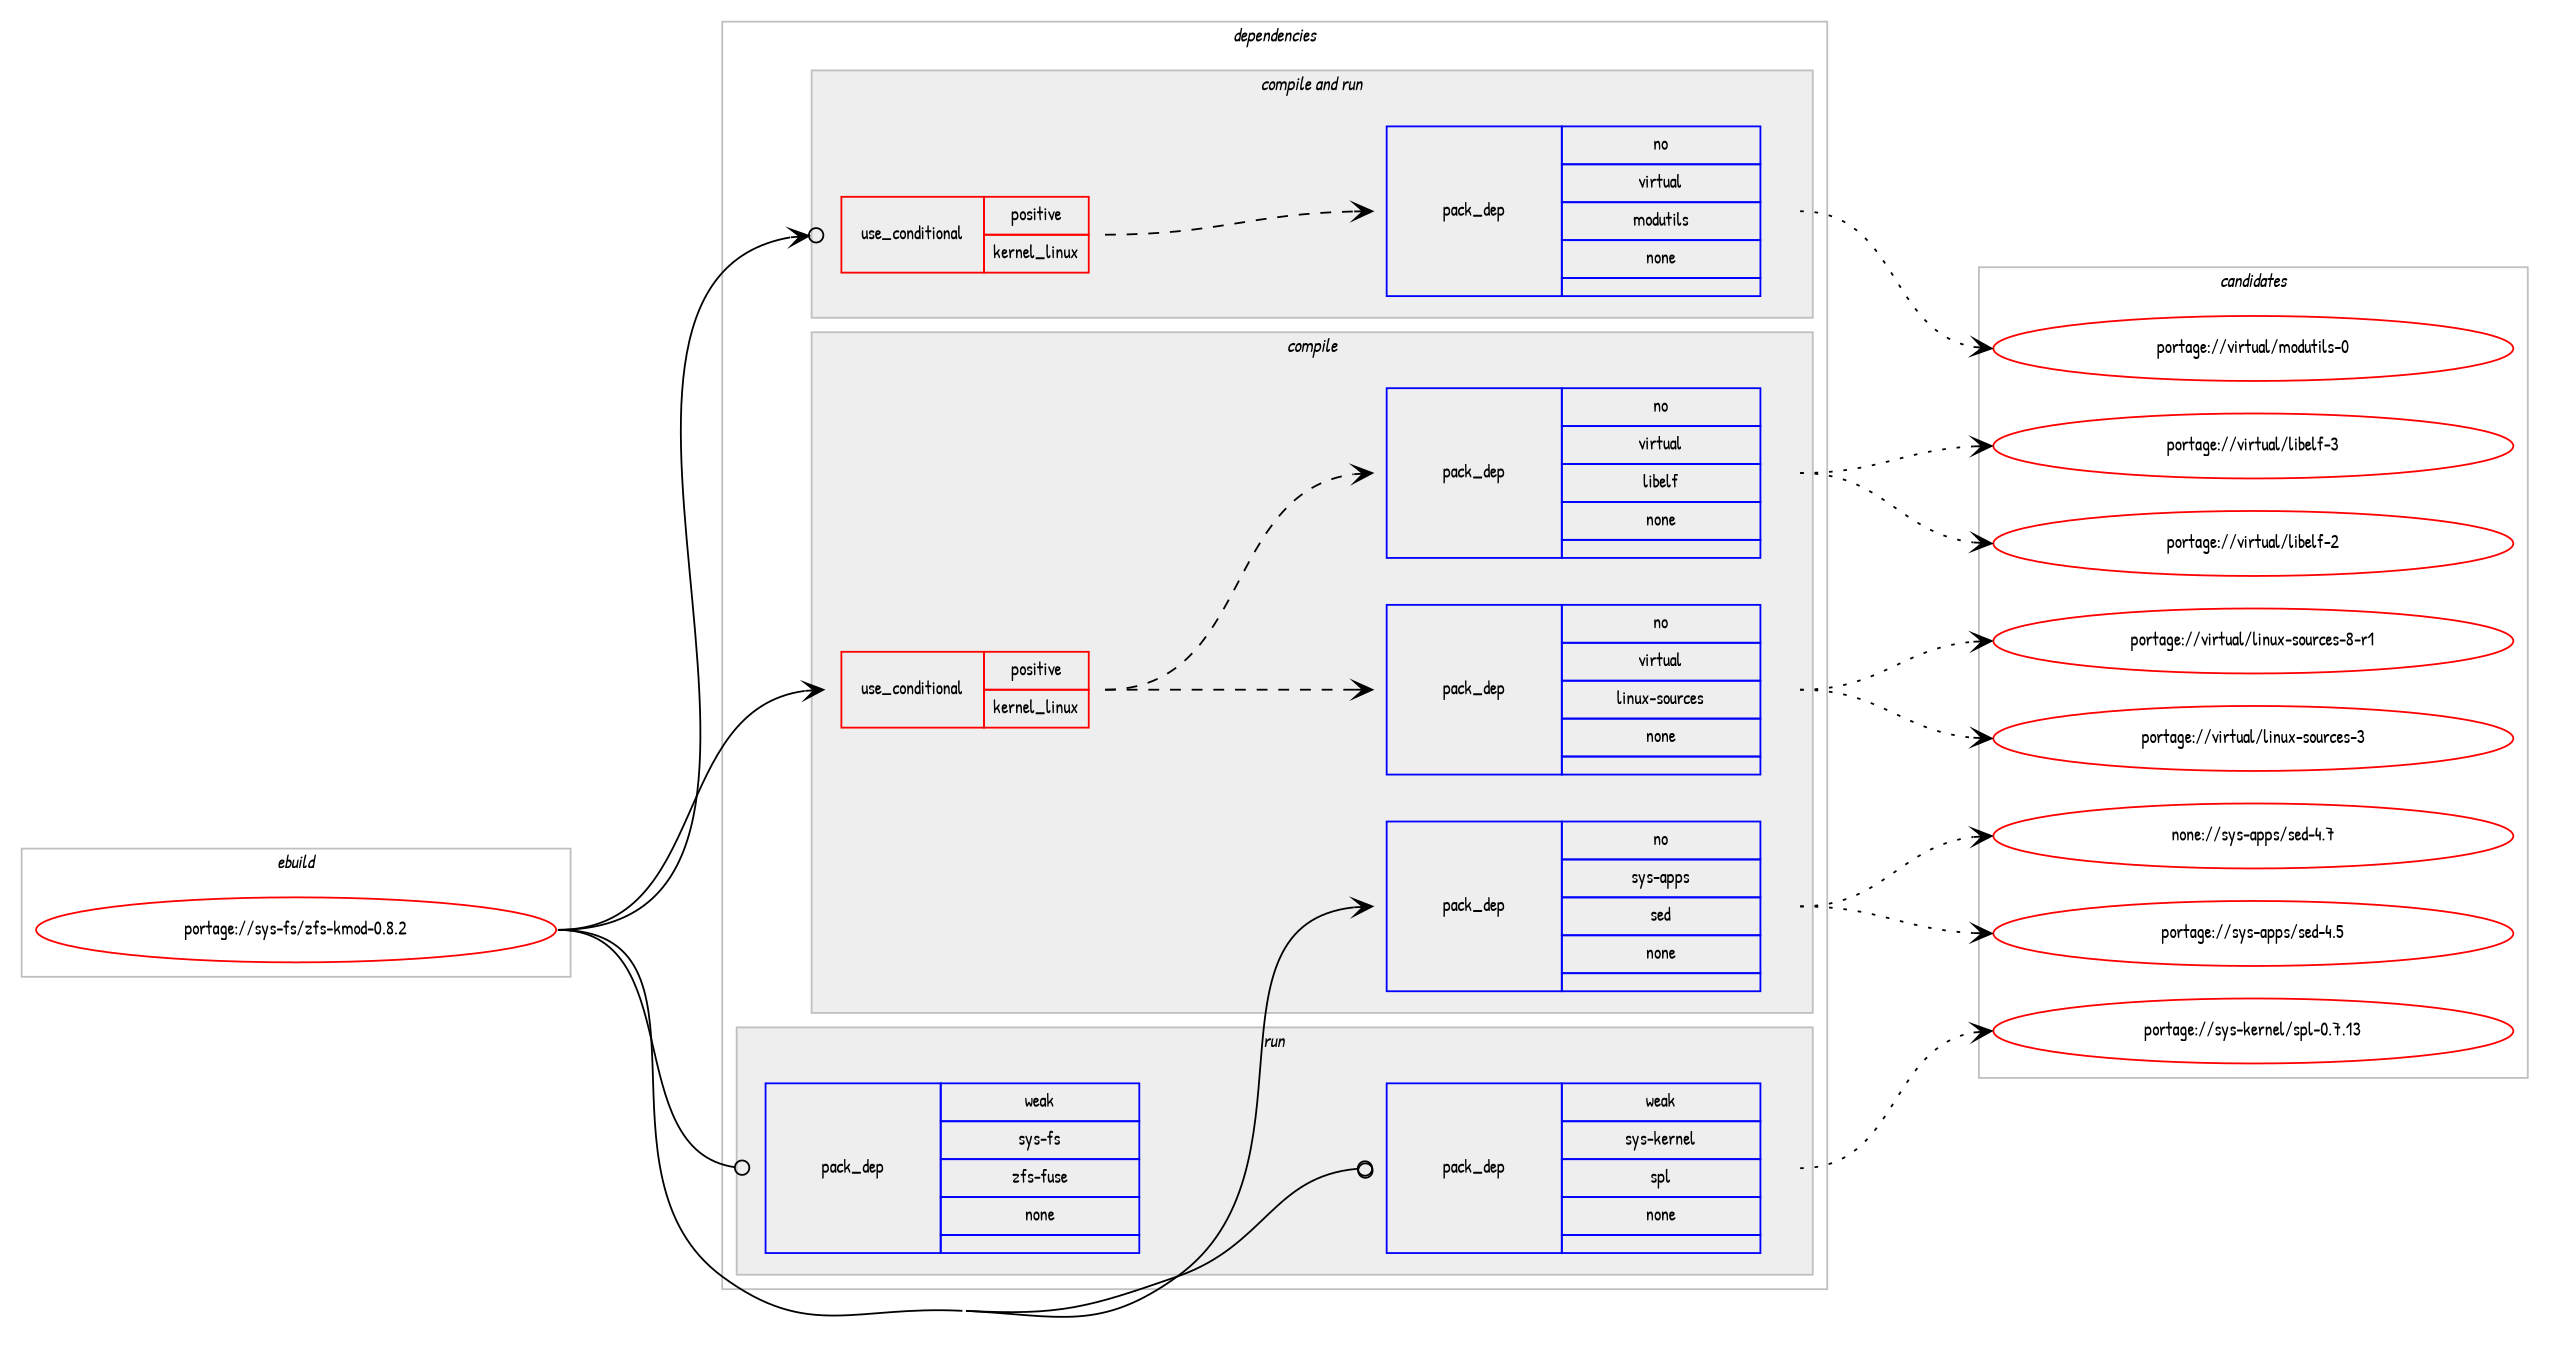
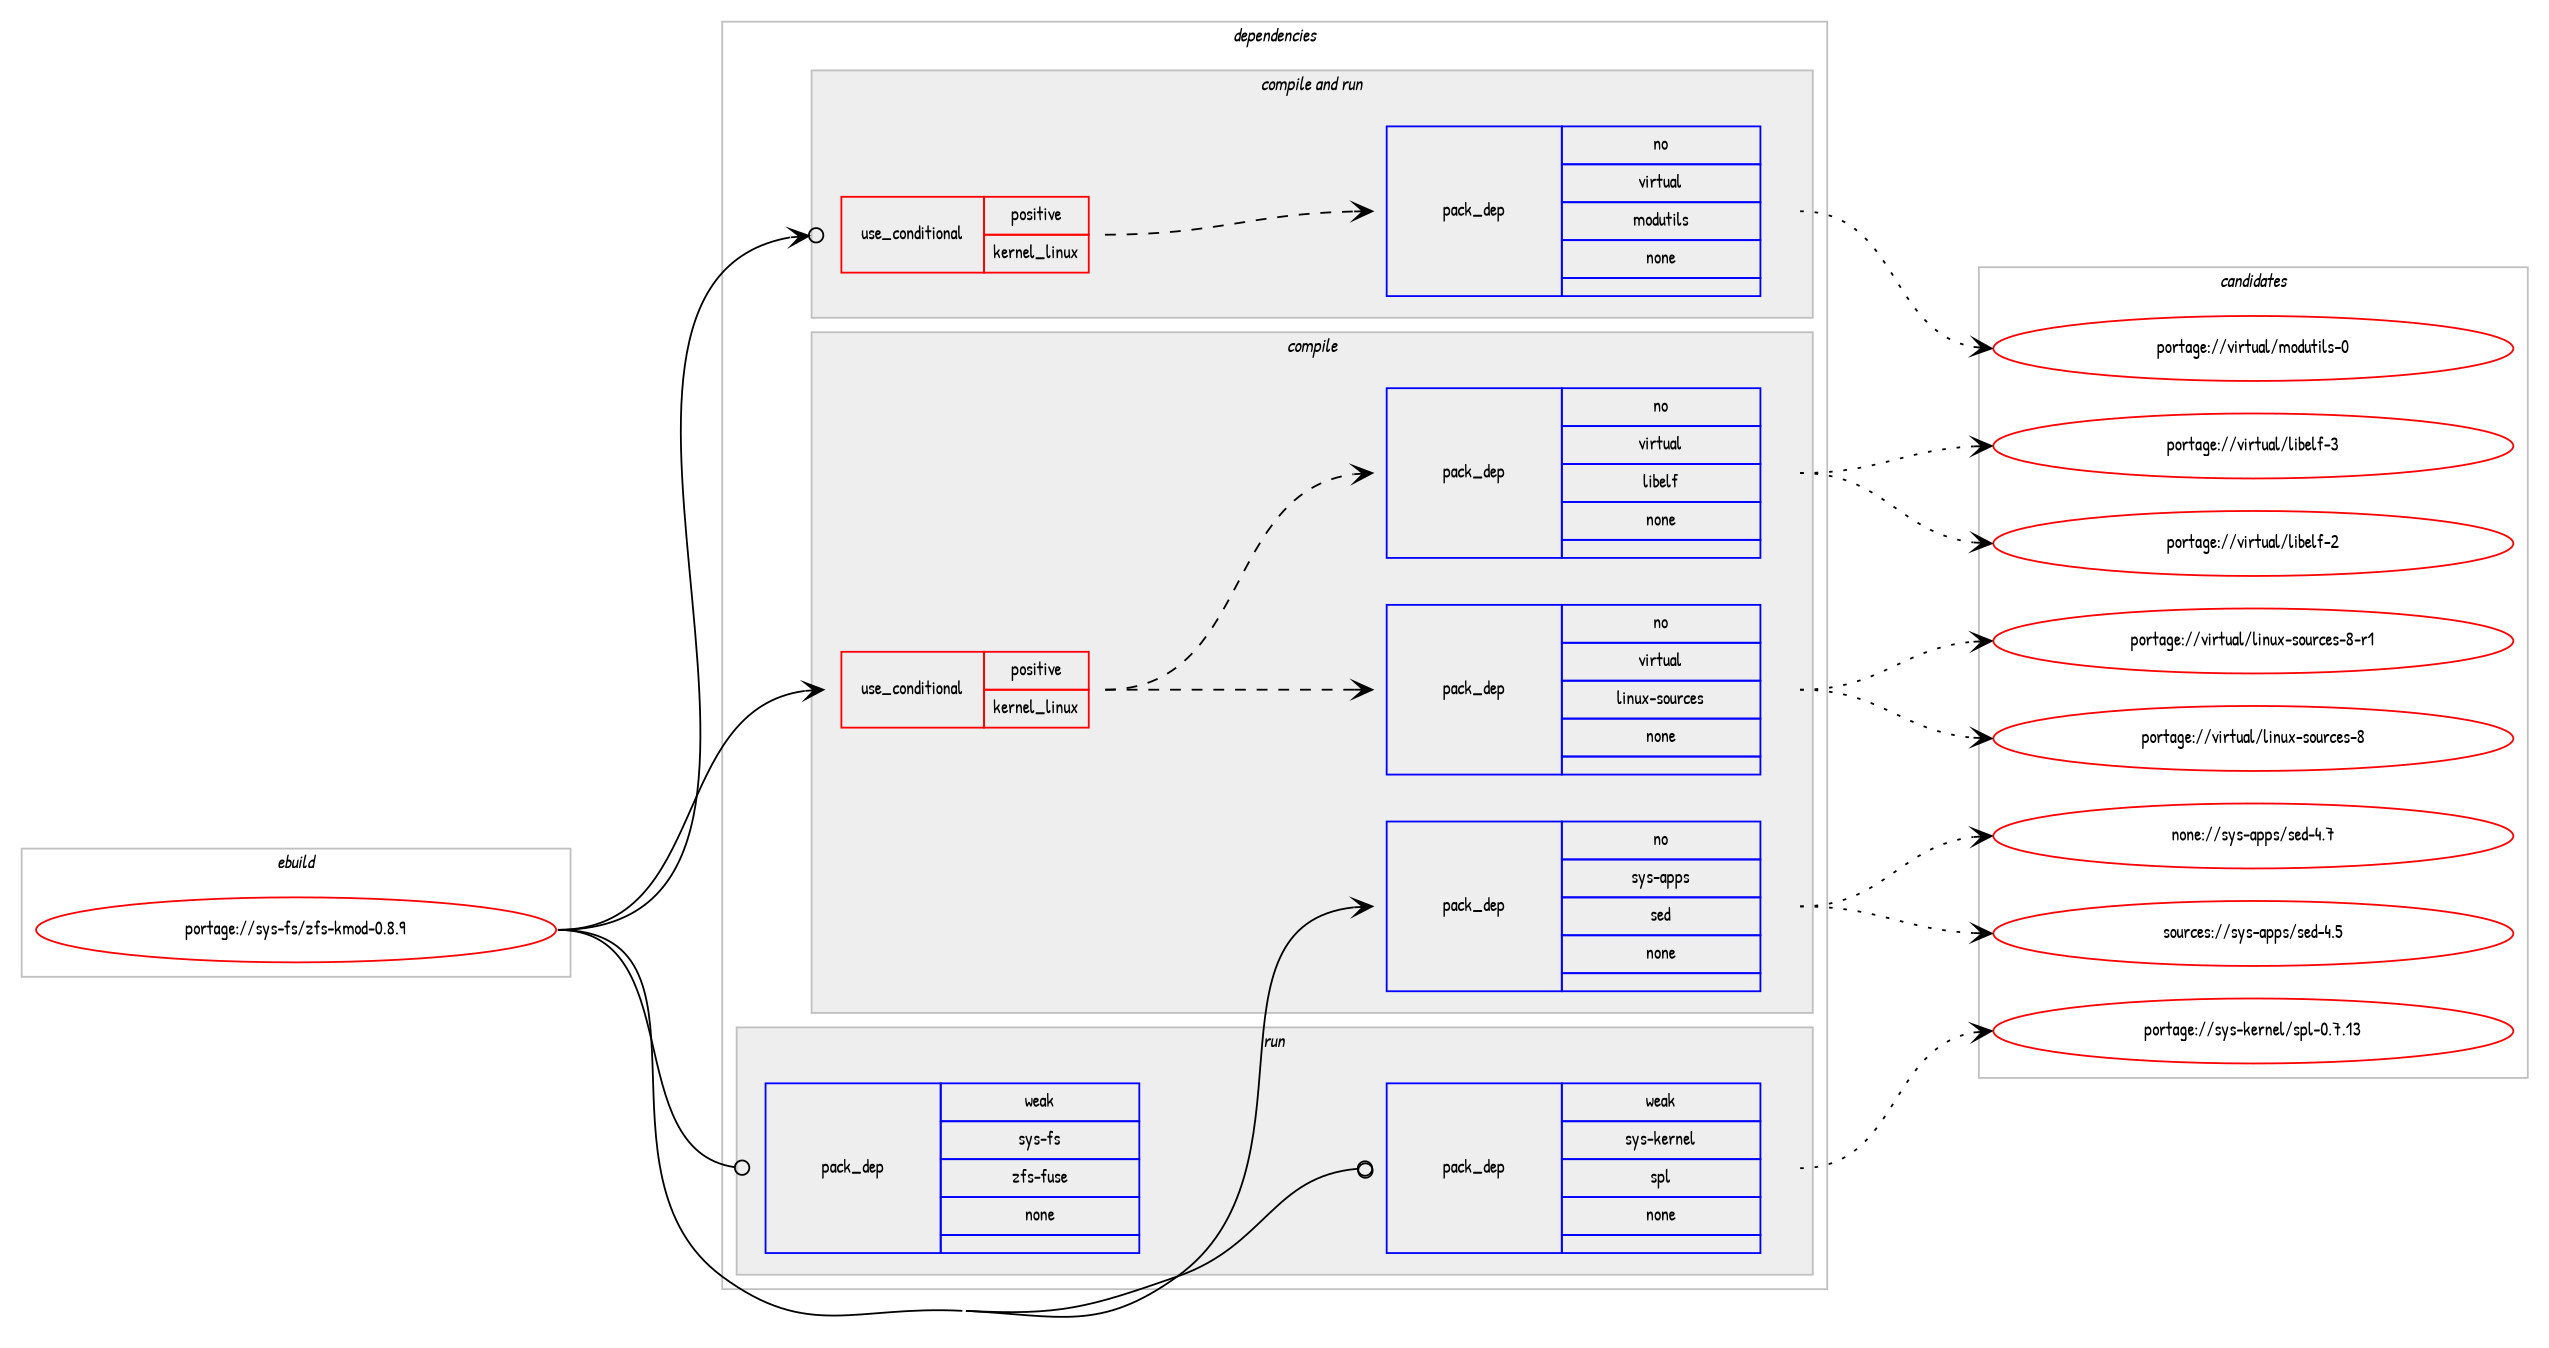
node "portage://virtual/linux-sources-3": label "portage://virtual/linux-sources-3" -> "portage://virtual/linux-sources-8"
node "portage://sys-fs/zfs-kmod-0.8.2": label "portage://sys-fs/zfs-kmod-0.8.2" -> "portage://sys-fs/zfs-kmod-0.8.9"
node "portage://sys-apps/sed-4.5": label "portage://sys-apps/sed-4.5" -> "sources://sys-apps/sed-4.5"
